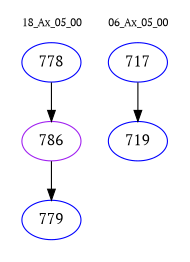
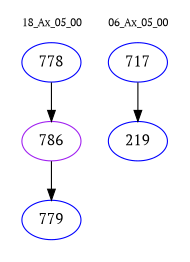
node "719": label "719" -> "219"
